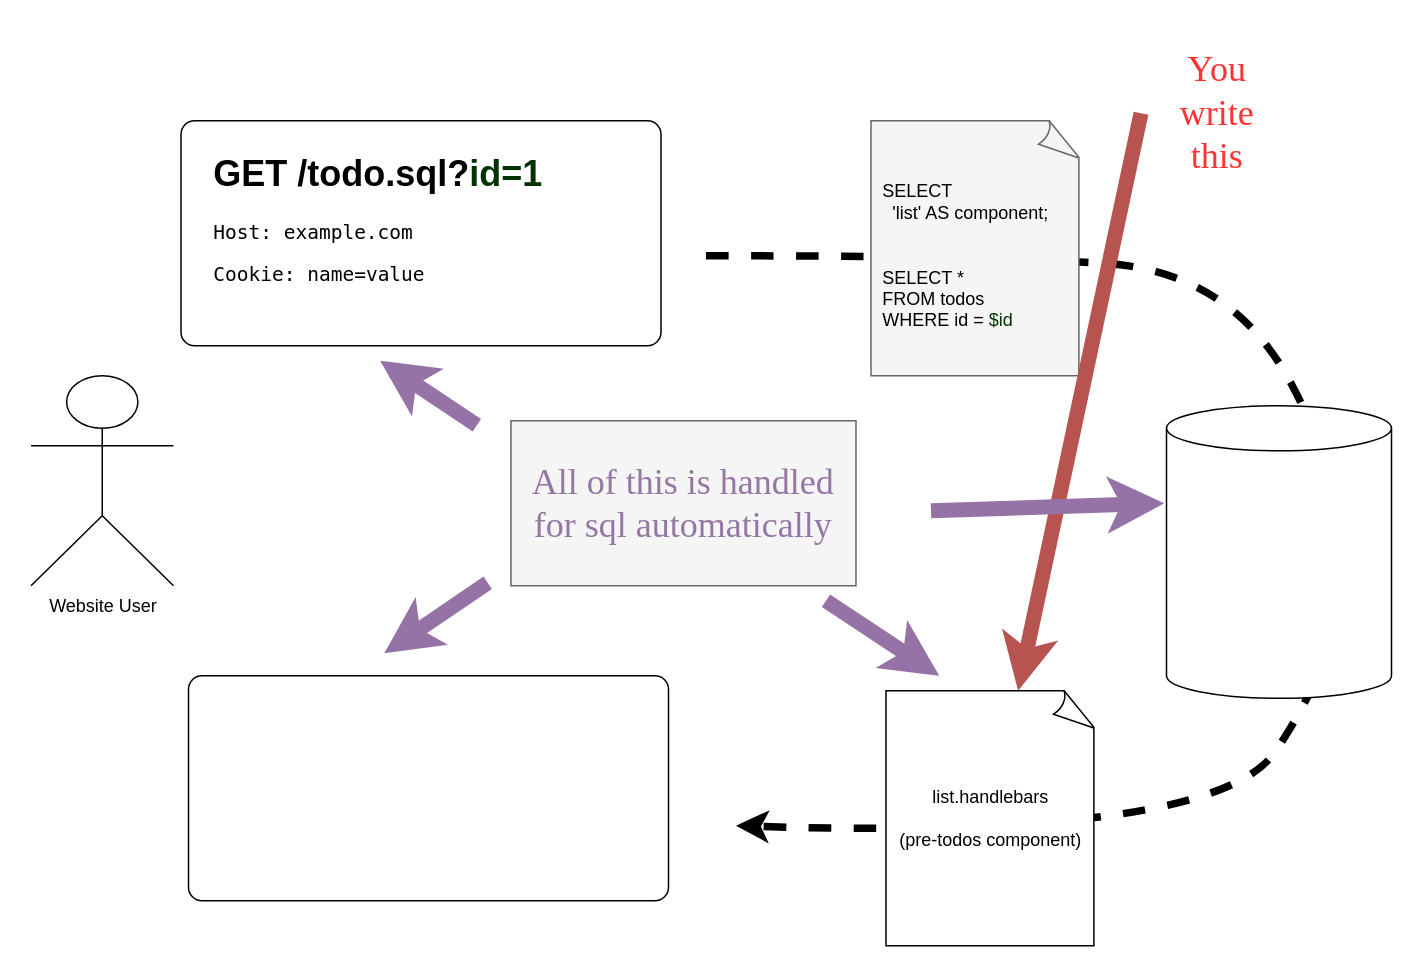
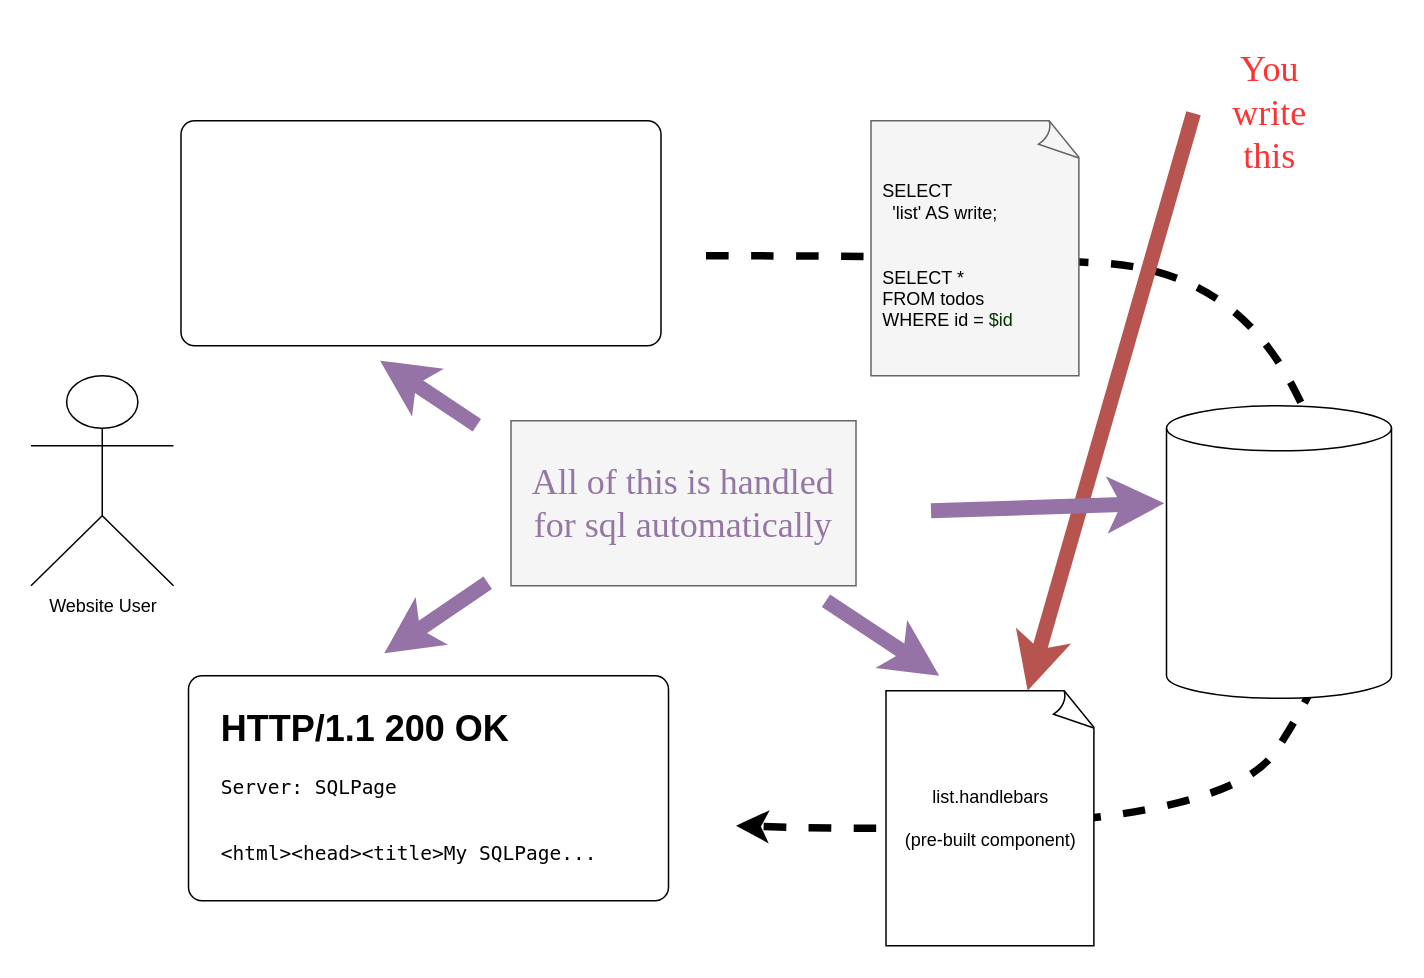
node "You write this": moved (1217, 113) -> (1269, 113)
node "GET /todo.sql?id=1 Host: example.comCookie: name=value": removed
node "SELECT 'list' AS component; SELECT * FROM todos WHERE id = $id": label "SELECT 'list' AS component; SELECT * FROM todos WHERE id = $id" -> "SELECT 'list' AS write; SELECT * FROM todos WHERE id = $id"
node "HTTP/1.1 200 OK Server: SQLPage <html><head><title>My SQLPage...": added
node "list.handlebars (pre-todos component)": label "list.handlebars (pre-todos component)" -> "list.handlebars (pre-built component)"
